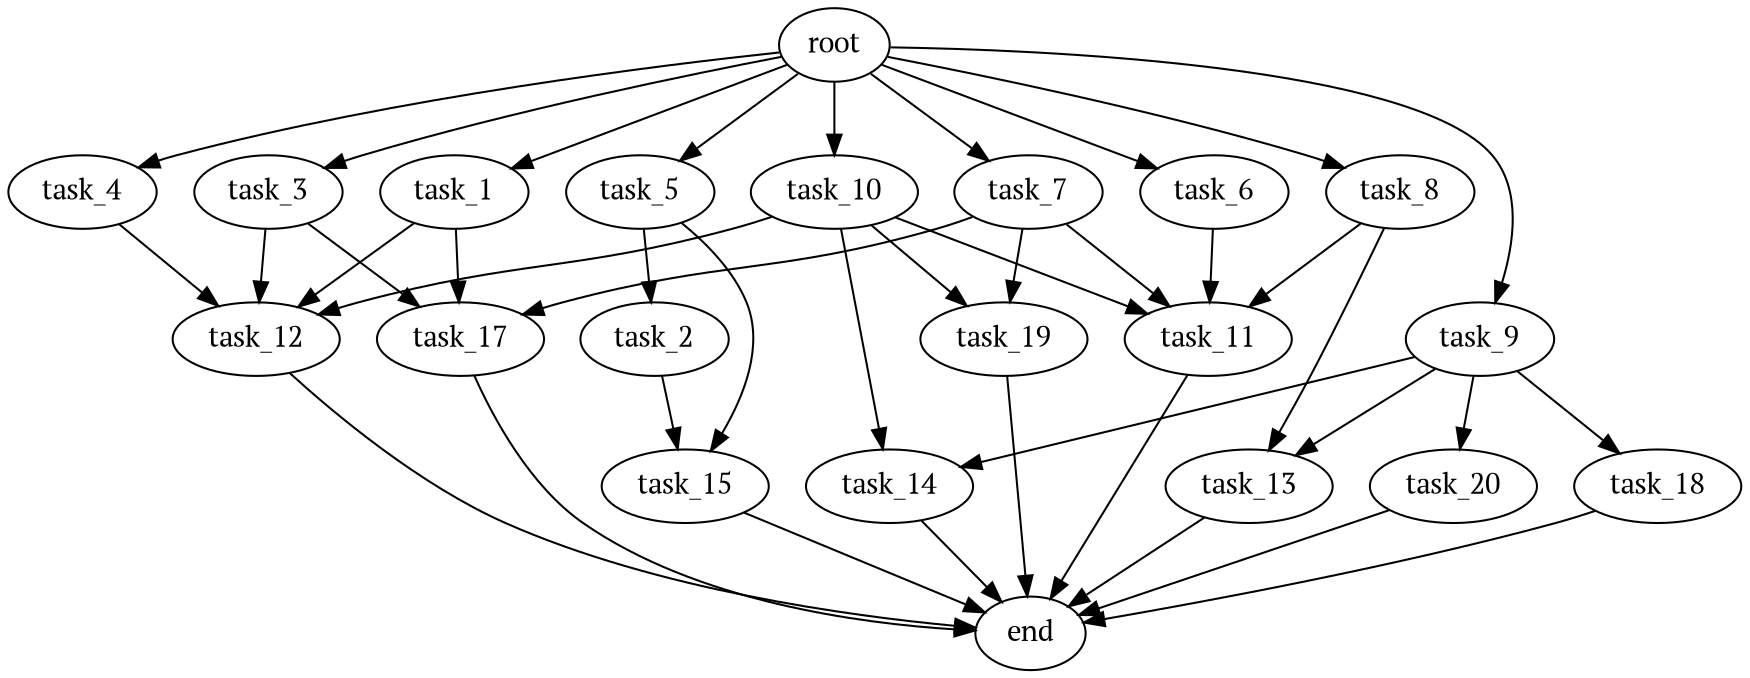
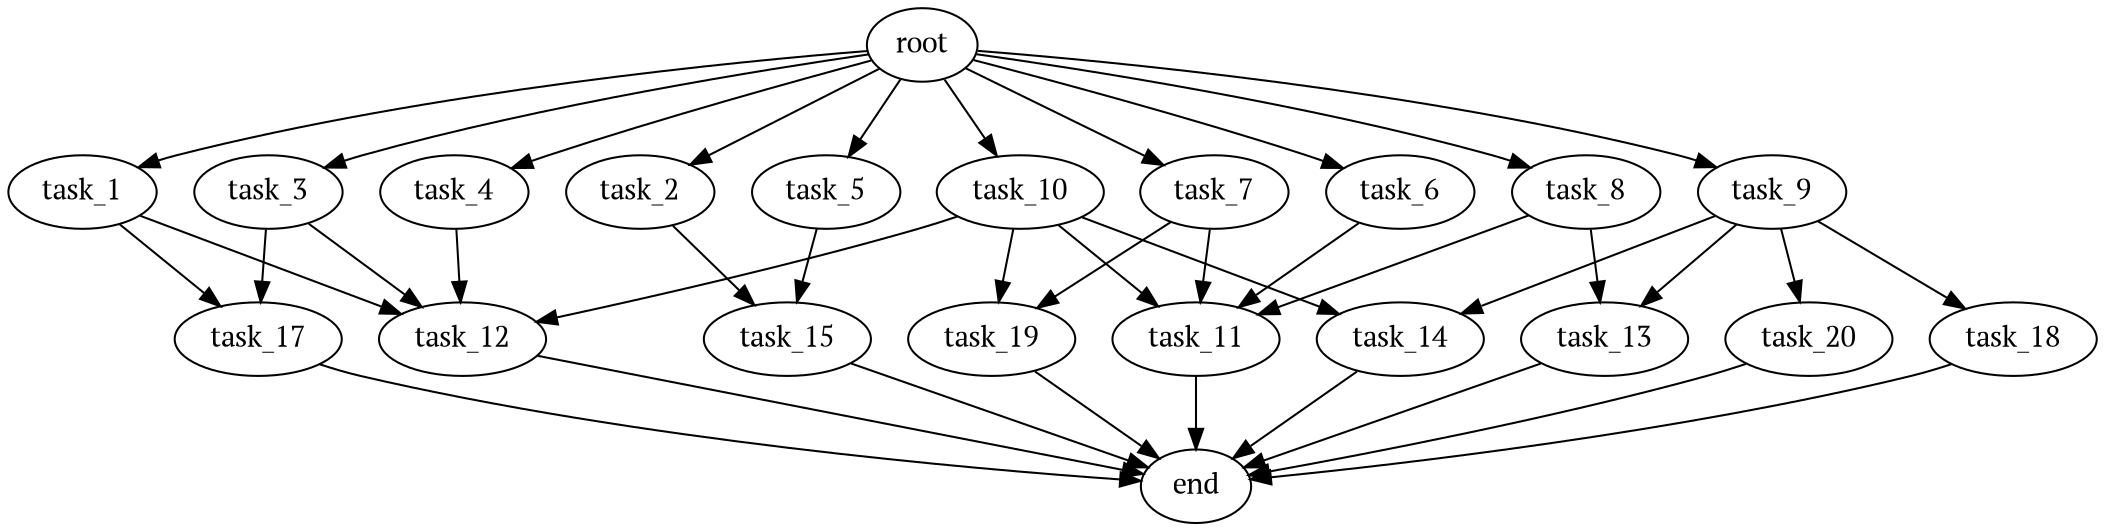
edge "task_5" -> "task_2": now "root" -> "task_2"
edge "task_7" -> "task_17": removed
